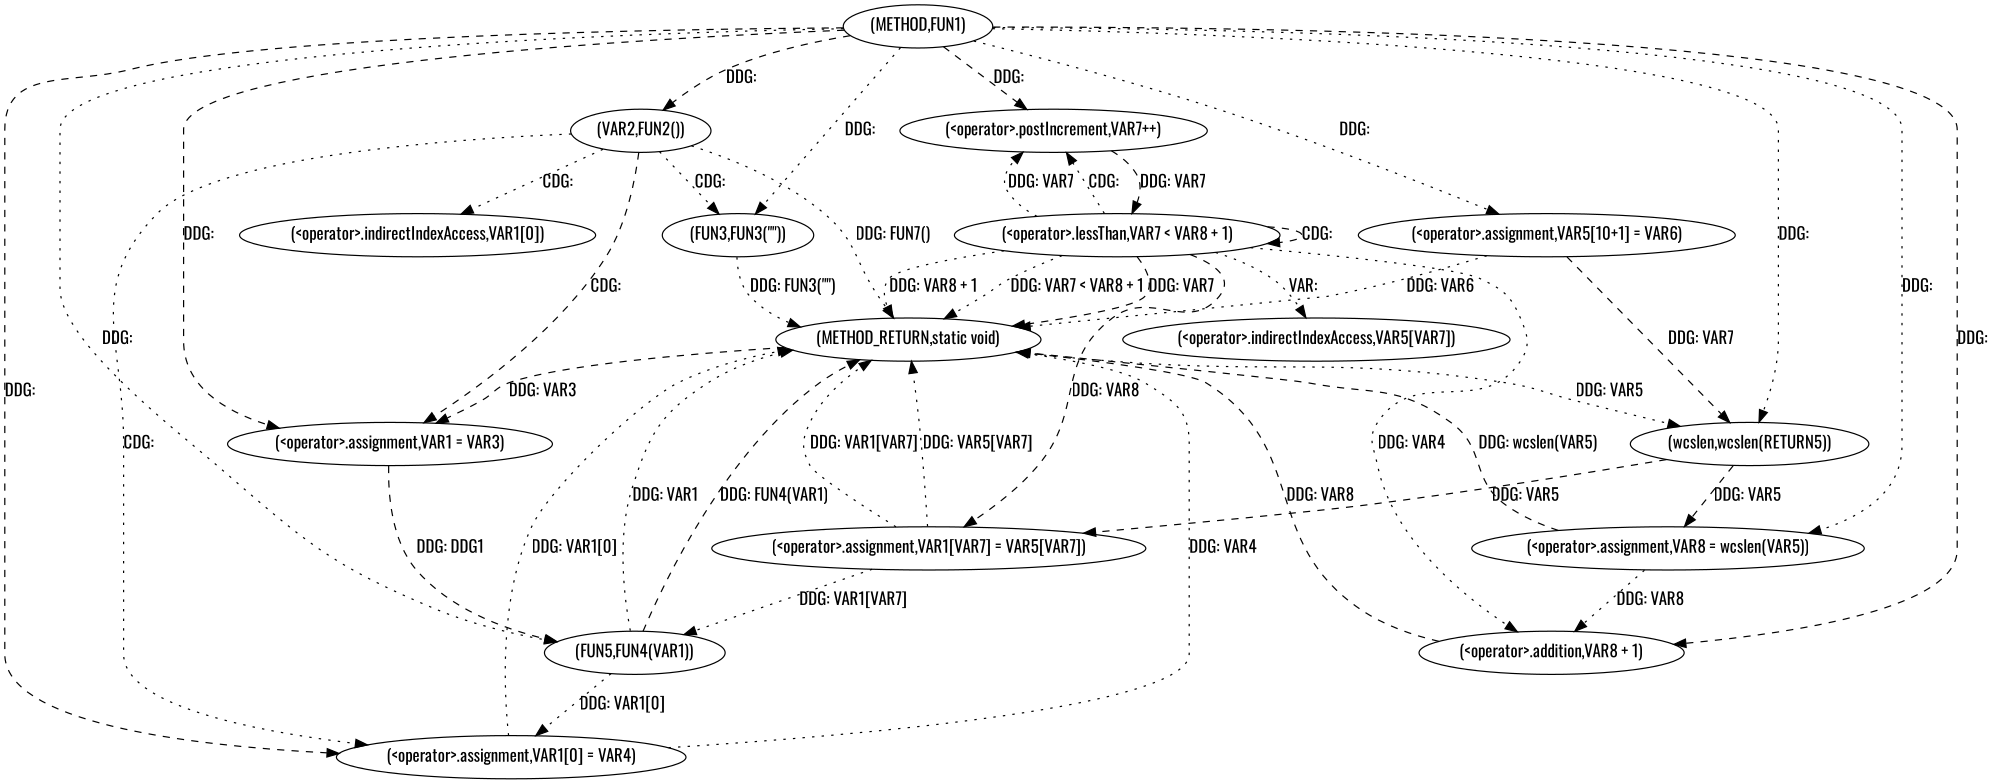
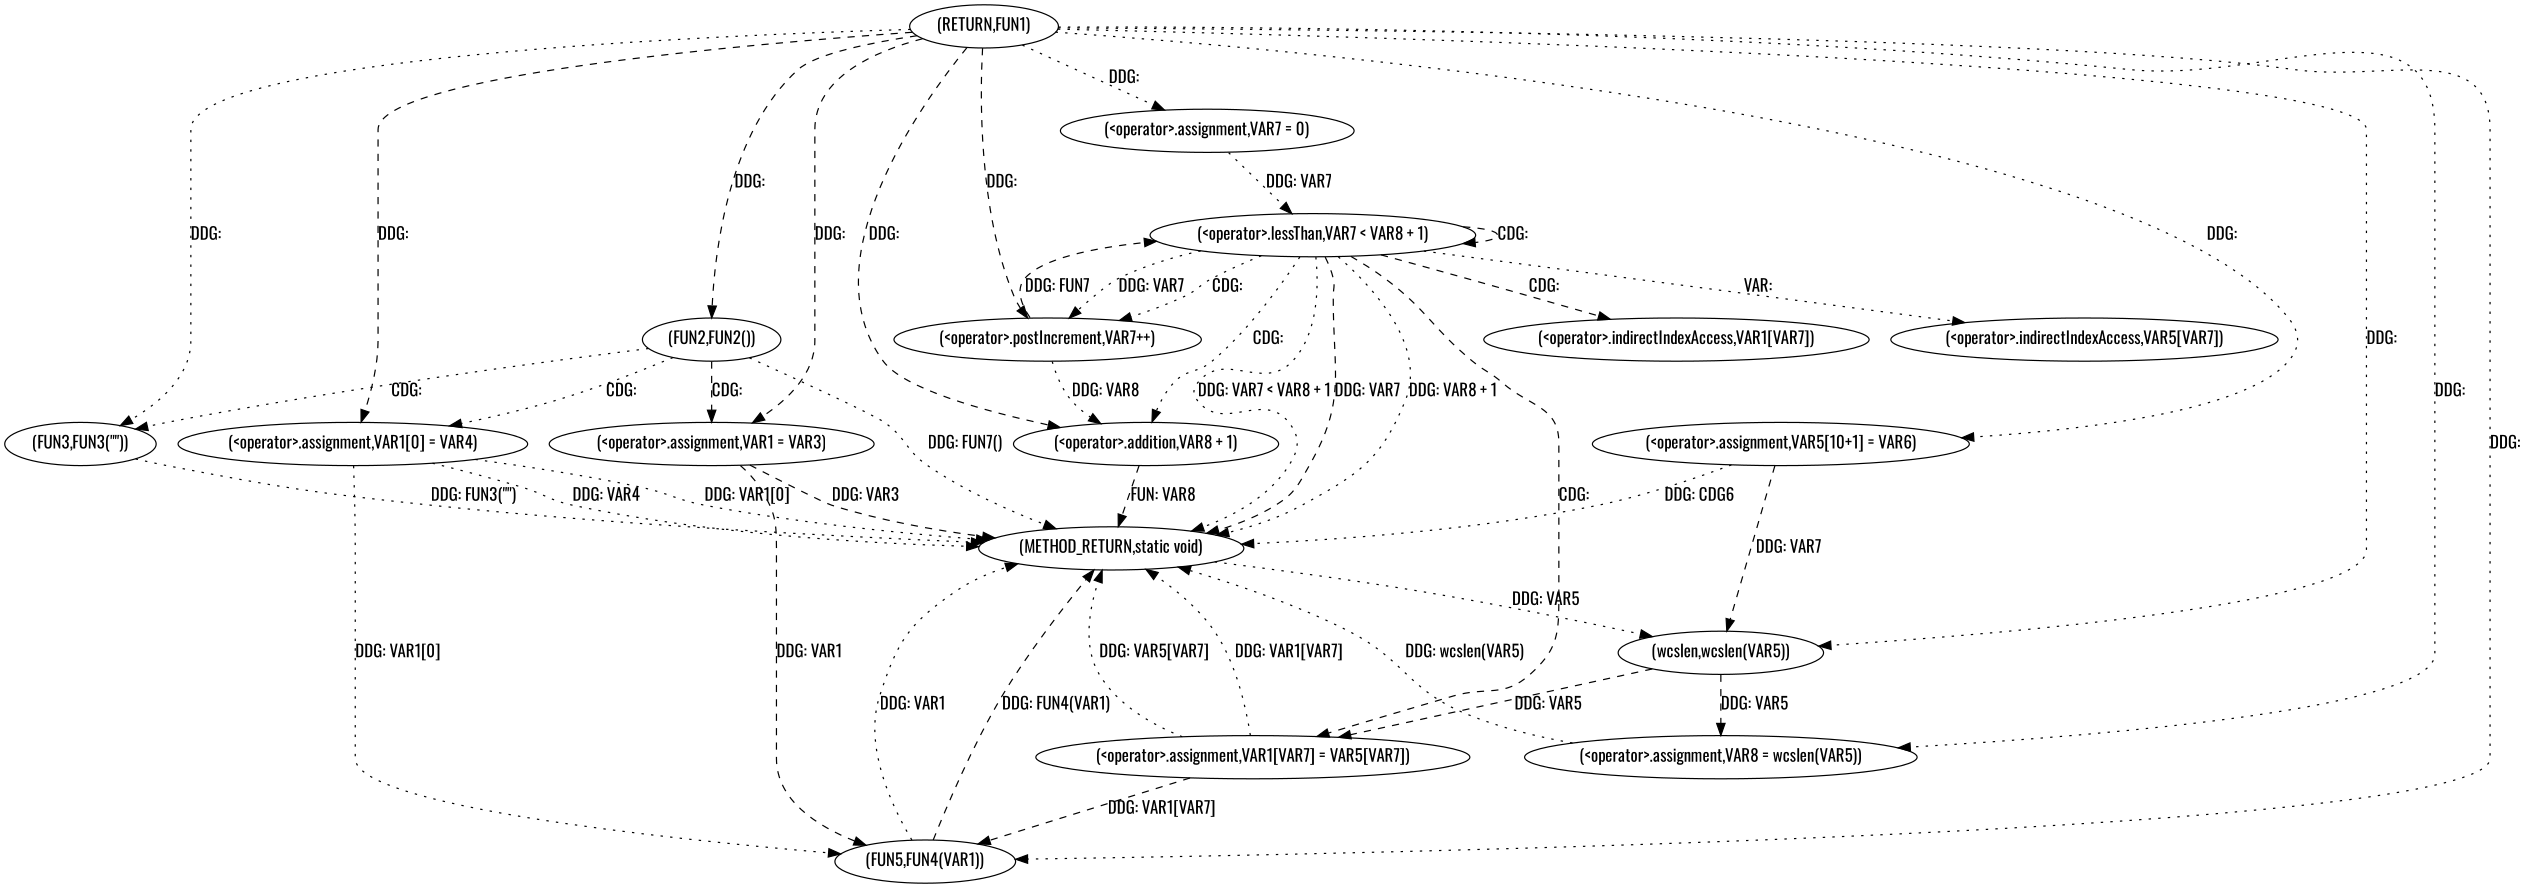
node "(METHOD,FUN1)": label "(METHOD,FUN1)" -> "(RETURN,FUN1)"
node "(VAR2,FUN2())": label "(VAR2,FUN2())" -> "(FUN2,FUN2())"
node "(<operator>.assignment,VAR7 = 0)": added
edge "(<operator>.postIncrement,VAR7++)" -> "(<operator>.lessThan,VAR7 < VAR8 + 1)": label "DDG: VAR7" -> "DDG: FUN7"
node "(<operator>.indirectIndexAccess,VAR1[0])": removed
edge "(<operator>.assignment,VAR5[10+1] = VAR6)" -> "(METHOD_RETURN,static void)": label "DDG: VAR6" -> "DDG: CDG6"
node "(<operator>.indirectIndexAccess,VAR1[VAR7])": added
edge "(METHOD_RETURN,static void)" -> "(<operator>.assignment,VAR1 = VAR3)": reversed
edge "(<operator>.assignment,VAR8 = wcslen(VAR5))" -> "(METHOD_RETURN,static void)": style dashed -> dotted
edge "(<operator>.lessThan,VAR7 < VAR8 + 1)" -> "(<operator>.assignment,VAR1[VAR7] = VAR5[VAR7])": label "DDG: VAR8" -> "CDG: "
edge "(<operator>.lessThan,VAR7 < VAR8 + 1)" -> "(<operator>.addition,VAR8 + 1)": label "DDG: VAR4" -> "CDG: "
node "(wcslen,wcslen(RETURN5))": label "(wcslen,wcslen(RETURN5))" -> "(wcslen,wcslen(VAR5))"
edge "(<operator>.addition,VAR8 + 1)" -> "(METHOD_RETURN,static void)": label "DDG: VAR8" -> "FUN: VAR8"
edge "(<operator>.assignment,VAR1 = VAR3)" -> "(FUN5,FUN4(VAR1))": label "DDG: DDG1" -> "DDG: VAR1"
edge "(<operator>.assignment,VAR8 = wcslen(VAR5))" -> "(<operator>.addition,VAR8 + 1)": now "(<operator>.postIncrement,VAR7++)" -> "(<operator>.addition,VAR8 + 1)"
edge "(<operator>.assignment,VAR1[VAR7] = VAR5[VAR7])" -> "(FUN5,FUN4(VAR1))": style dotted -> dashed
edge "(FUN5,FUN4(VAR1))" -> "(<operator>.assignment,VAR1[0] = VAR4)": reversed
